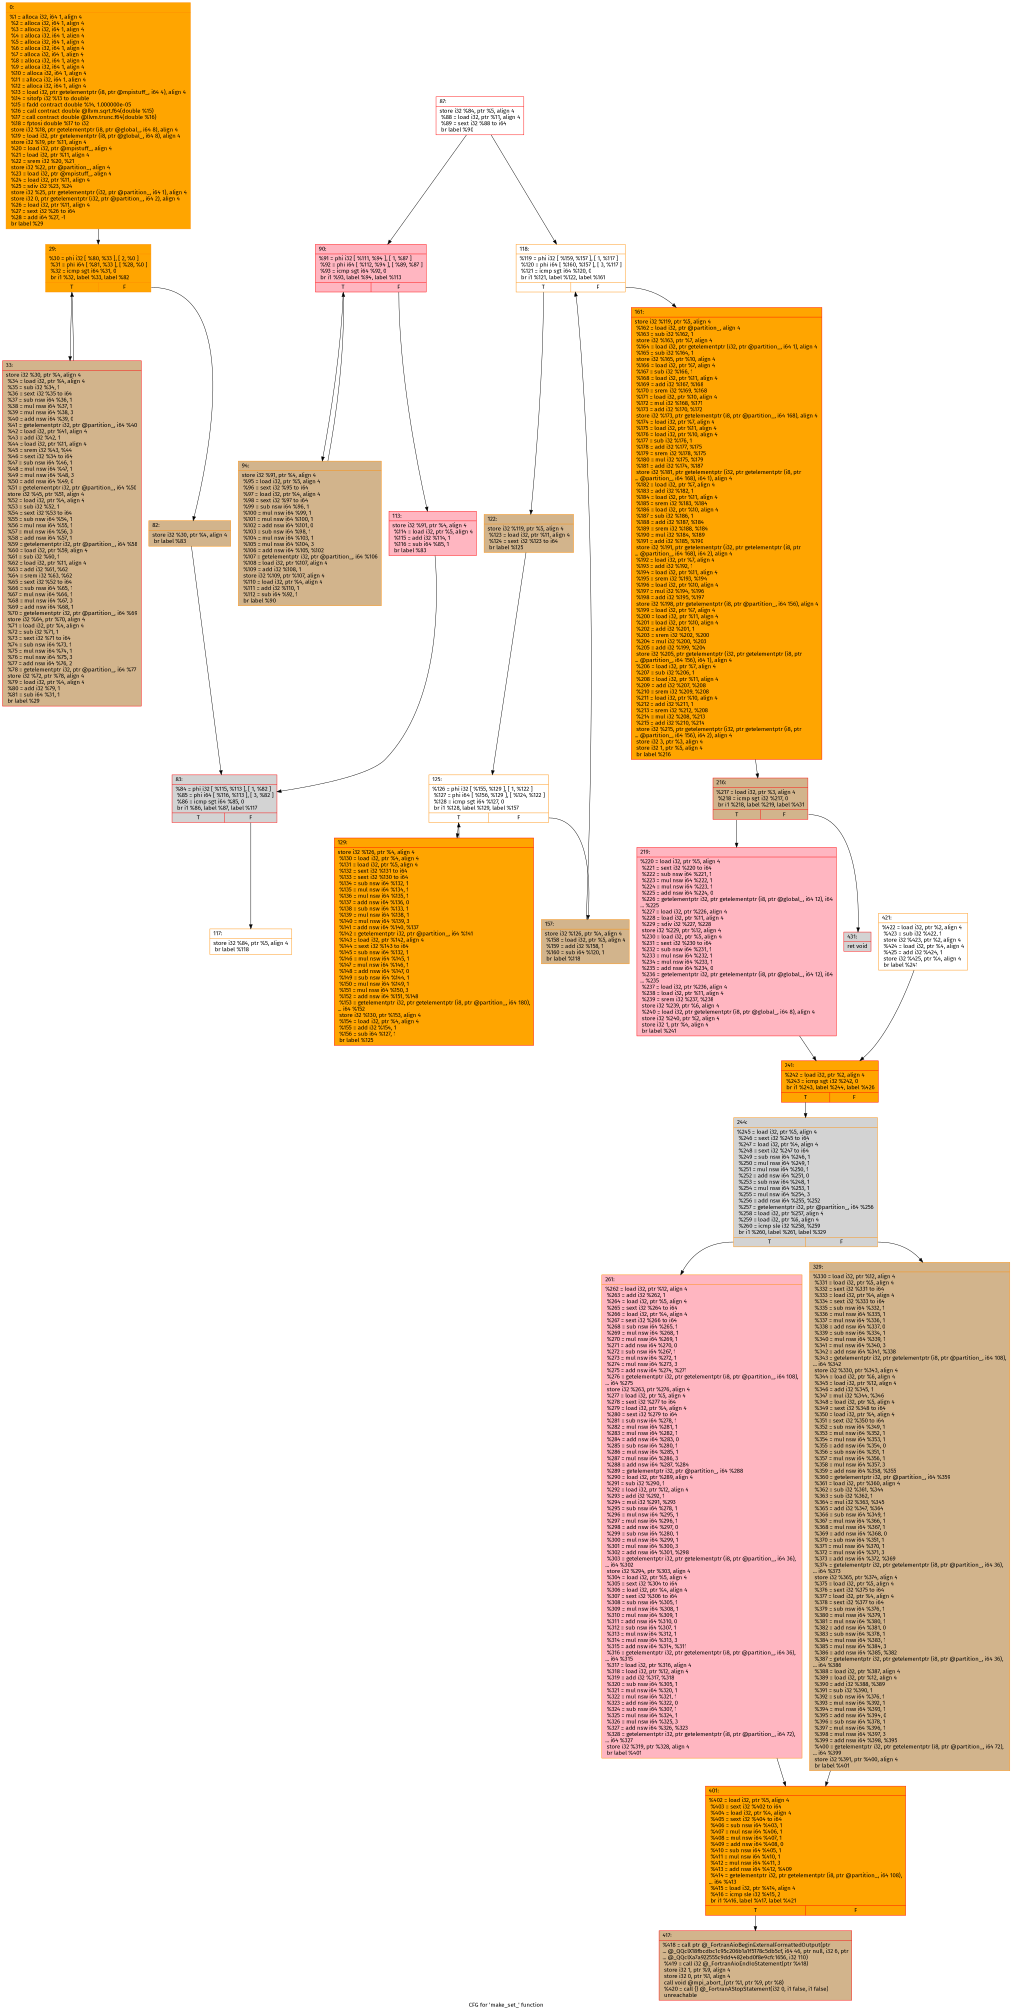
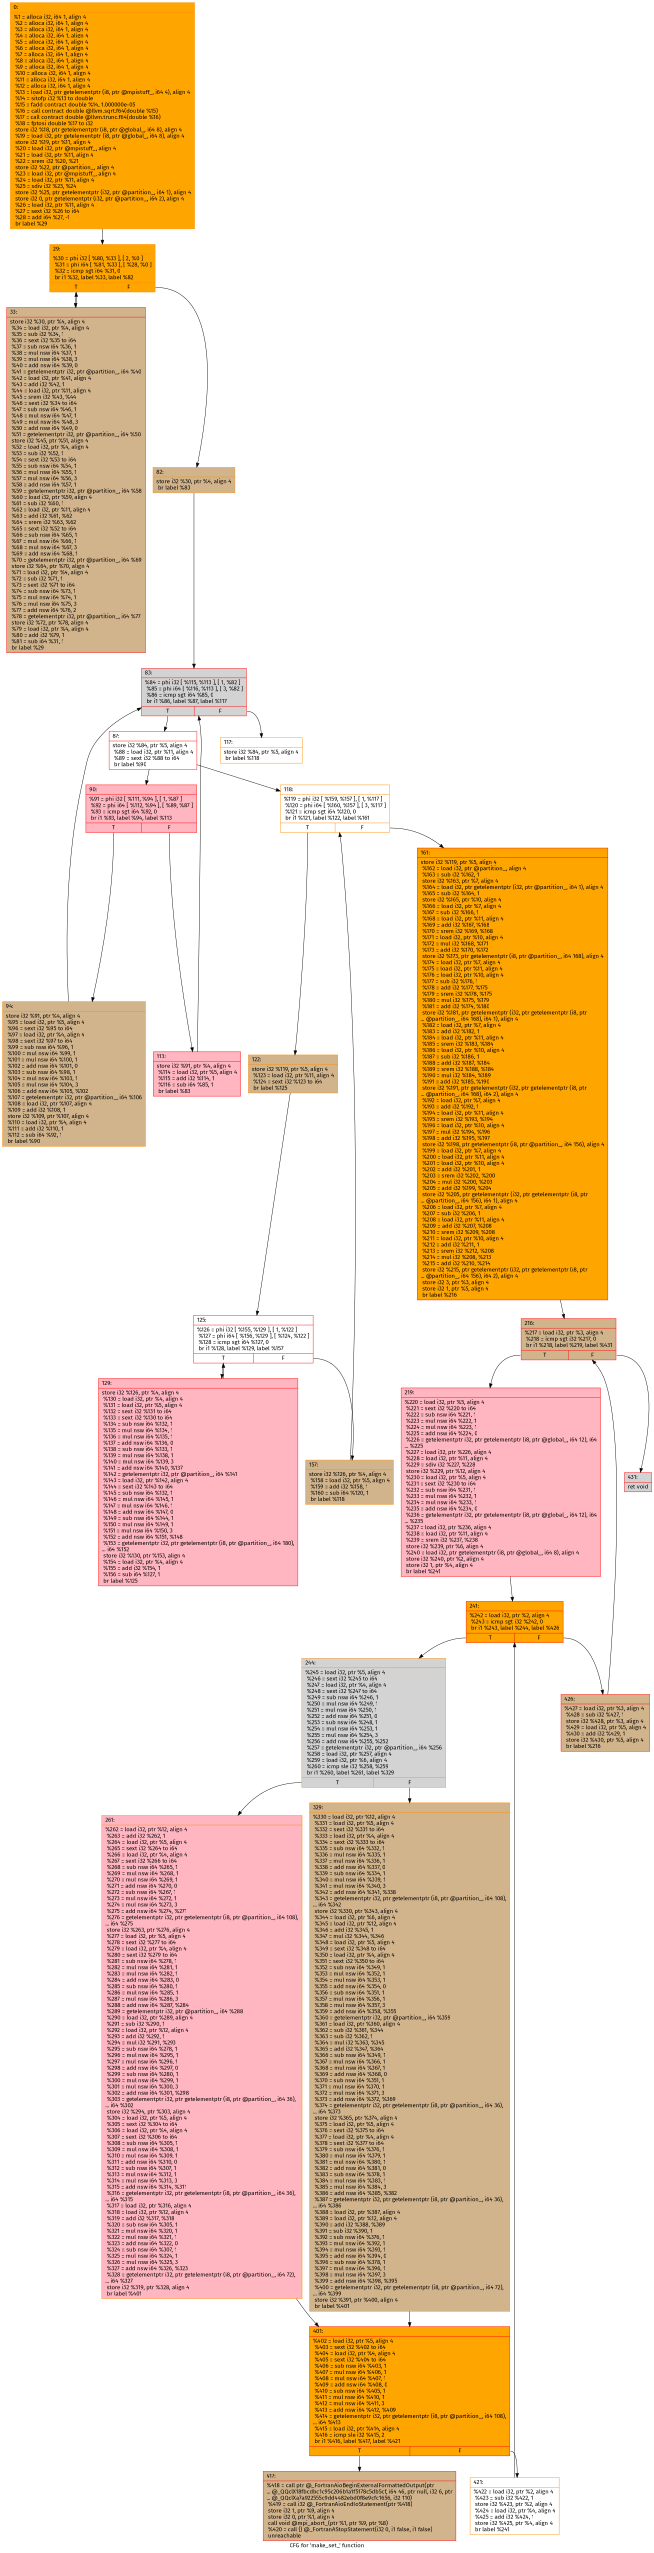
edge "94:" -> "90:": now "94:" -> "83:"
node "161:": text "%181 = add i32 %174, %187" -> "%181 = add i32 %174, %180"
edge "83:" -> "87:": added
node "125:": color darkorange -> red
node "129:": fillcolor orange -> lightpink
node "426:": added
edge "401:" -> "421:": added
